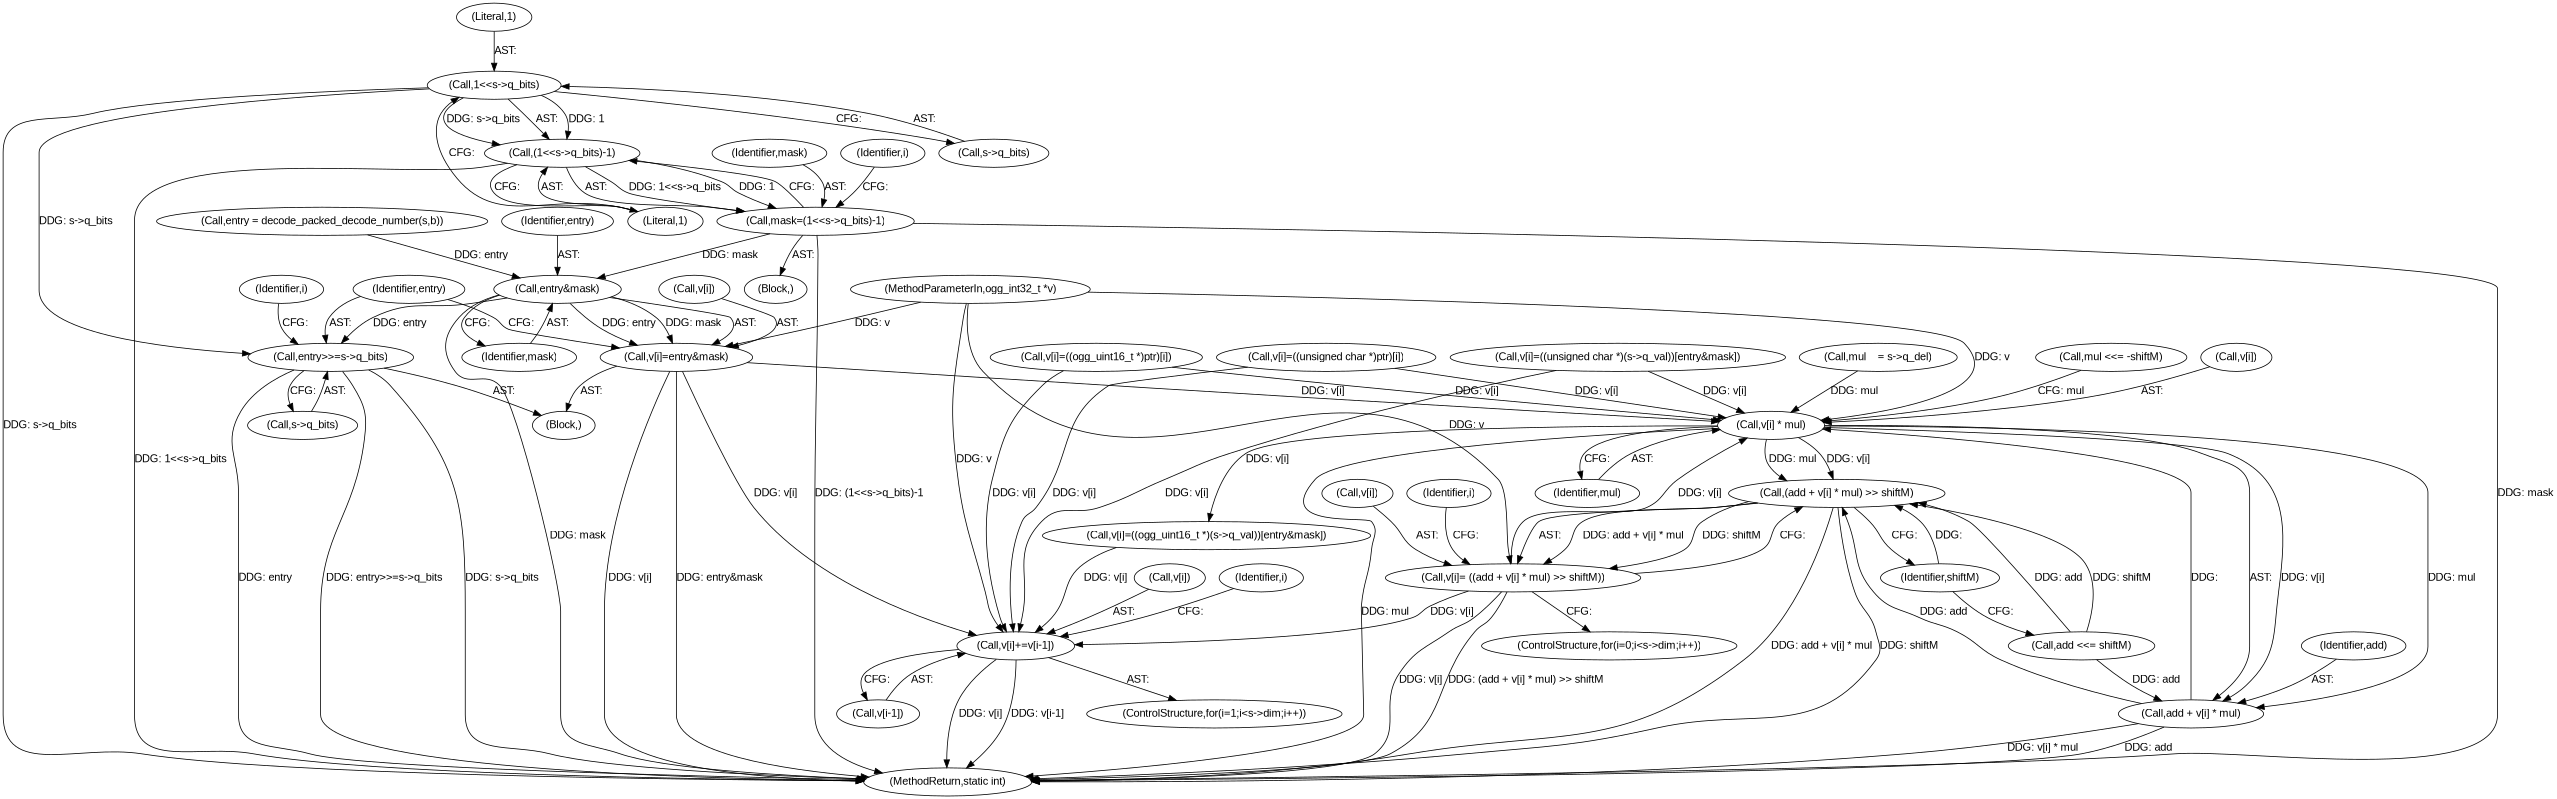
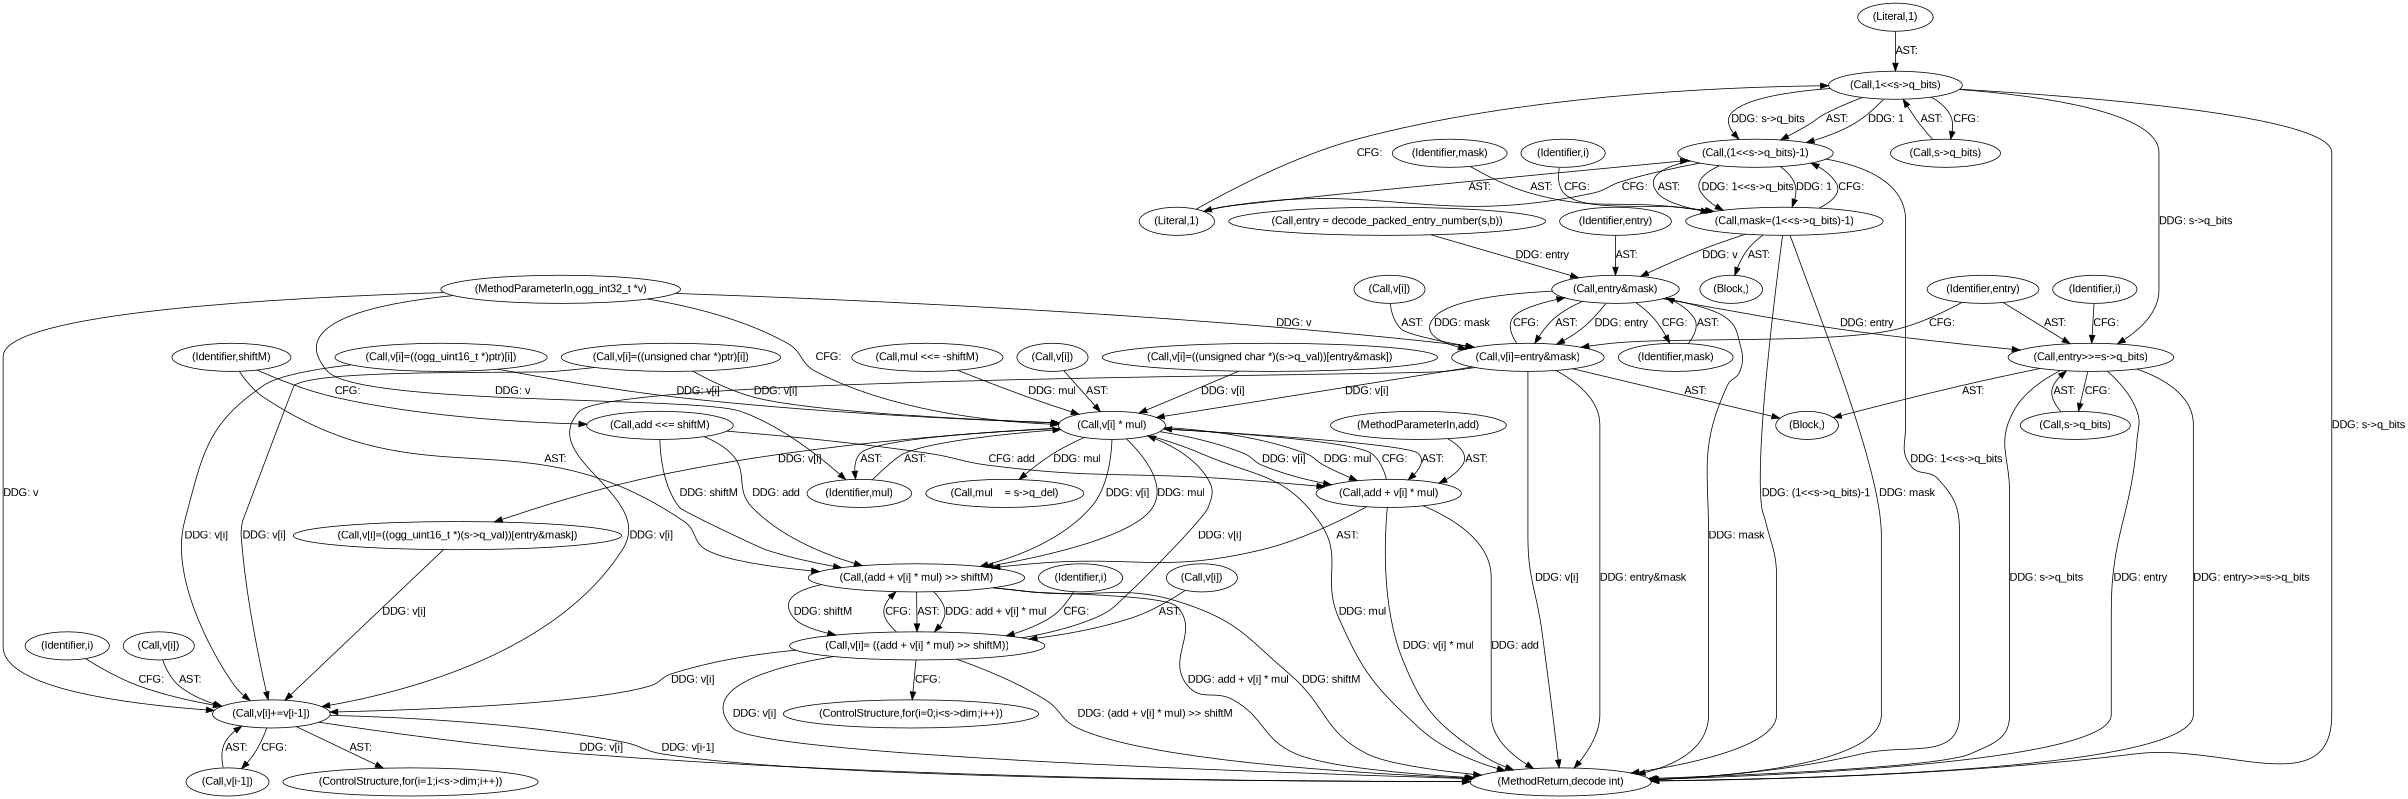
node "(Call,entry = decode_packed_decode_number(s,b))": label "(Call,entry = decode_packed_decode_number(s,b))" -> "(Call,entry = decode_packed_entry_number(s,b))"
edge "(Call,mask=(1<<s->q_bits)-1)" -> "(Call,entry&mask)": label "DDG: mask" -> "DDG: v"
edge "(Call,v[i]=entry&mask)" -> "(Call,entry&mask)": added, label "CFG:"
edge "(MethodParameterIn,ogg_int32_t *v)" -> "(Call,v[i] * mul)": label "DDG: v" -> "CFG: "
edge "(Call,mul    = s->q_del)" -> "(Call,v[i] * mul)": reversed
edge "(Call,mul <<= -shiftM)" -> "(Call,v[i] * mul)": label "CFG: mul" -> "DDG: mul"
edge "(MethodParameterIn,ogg_int32_t *v)" -> "(Call,v[i]= ((add + v[i] * mul) >> shiftM))": now "(MethodParameterIn,ogg_int32_t *v)" -> "(Identifier,mul)"
edge "(Call,v[i]=((unsigned char *)(s->q_val))[entry&mask])" -> "(Call,v[i]+=v[i-1])": removed, label "DDG: v[i]"
edge "(Call,v[i] * mul)" -> "(Identifier,mul)": label "CFG: " -> "AST: "
edge "(Call,(add + v[i] * mul) >> shiftM)" -> "(Identifier,shiftM)": removed, label "CFG:"
edge "(Identifier,shiftM)" -> "(Call,(add + v[i] * mul) >> shiftM)": label "DDG: " -> "AST: "
edge "(Call,add + v[i] * mul)" -> "(Call,v[i] * mul)": label "DDG: " -> "CFG: "
edge "(Call,add + v[i] * mul)" -> "(Call,(add + v[i] * mul) >> shiftM)": label "DDG: add" -> "AST: "
node "(Identifier,add)": label "(Identifier,add)" -> "(MethodParameterIn,add)"
edge "(Call,add <<= shiftM)" -> "(Call,add + v[i] * mul)": label "DDG: add" -> "CFG: add"
node "(MethodReturn,static int)": label "(MethodReturn,static int)" -> "(MethodReturn,decode int)"
